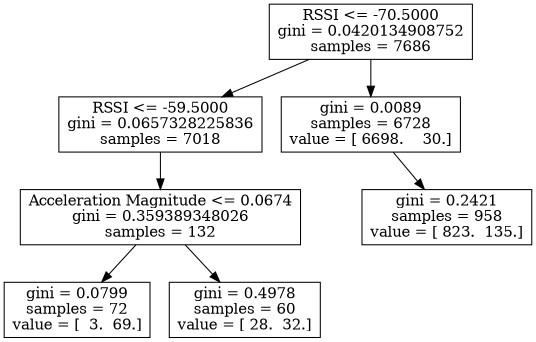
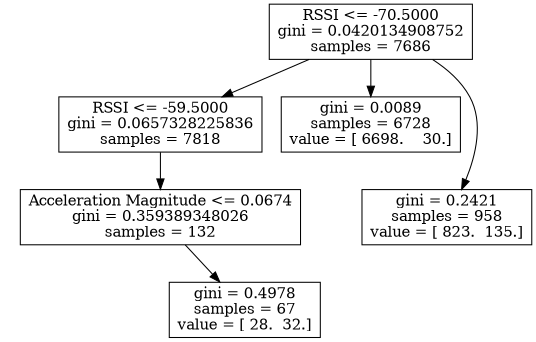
node "RSSI <= -59.5000 gini = 0.0657328225836 samples = 7018": label "RSSI <= -59.5000 gini = 0.0657328225836 samples = 7018" -> "RSSI <= -59.5000 gini = 0.0657328225836 samples = 7818"
edge "gini = 0.0089 samples = 6728 value = [ 6698.    30.]" -> "gini = 0.2421 samples = 958 value = [ 823.  135.]": now "RSSI <= -70.5000 gini = 0.0420134908752 samples = 7686" -> "gini = 0.2421 samples = 958 value = [ 823.  135.]"
node "gini = 0.0799 samples = 72 value = [  3.  69.]": removed
node "gini = 0.4978 samples = 60 value = [ 28.  32.]": label "gini = 0.4978 samples = 60 value = [ 28.  32.]" -> "gini = 0.4978 samples = 67 value = [ 28.  32.]"
